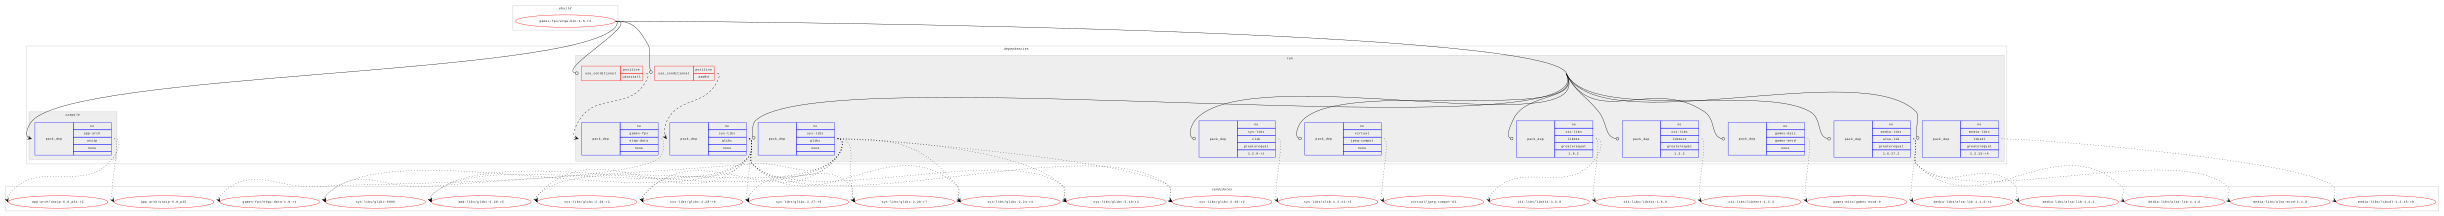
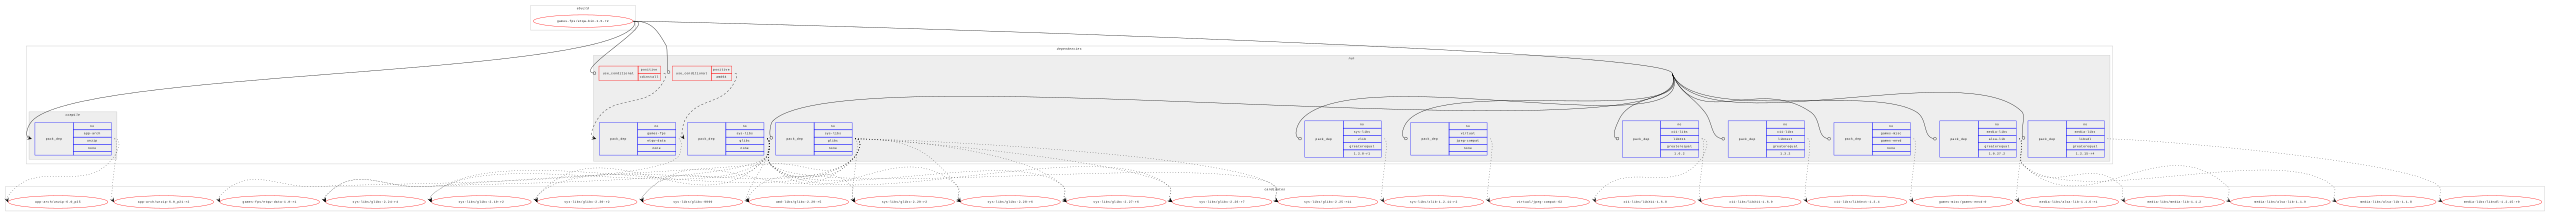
node "sys-libs/glibc-2.25-r11": added
node "media-libs/alsa-lib-1.1.2": label "media-libs/alsa-lib-1.1.2" -> "media-libs/media-lib-1.1.2"
node "media-libs/alsa-envd-1.1.8": label "media-libs/alsa-envd-1.1.8" -> "media-libs/alsa-lib-1.1.8"
